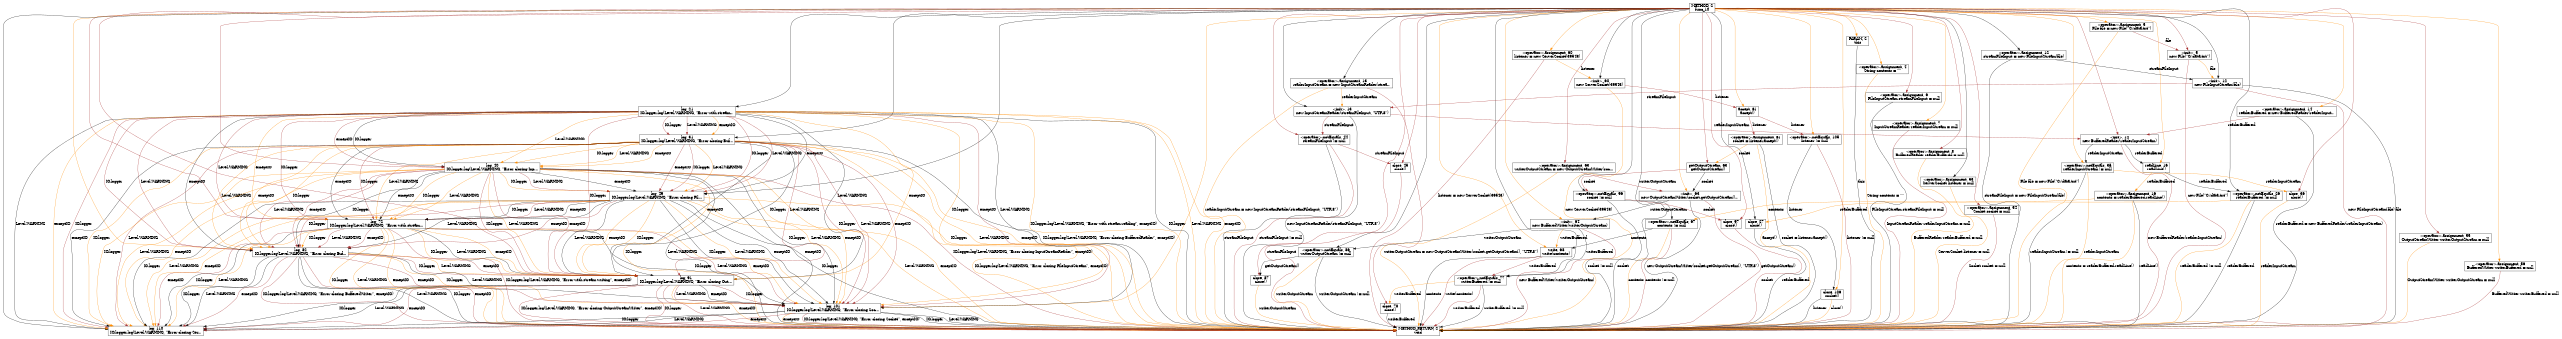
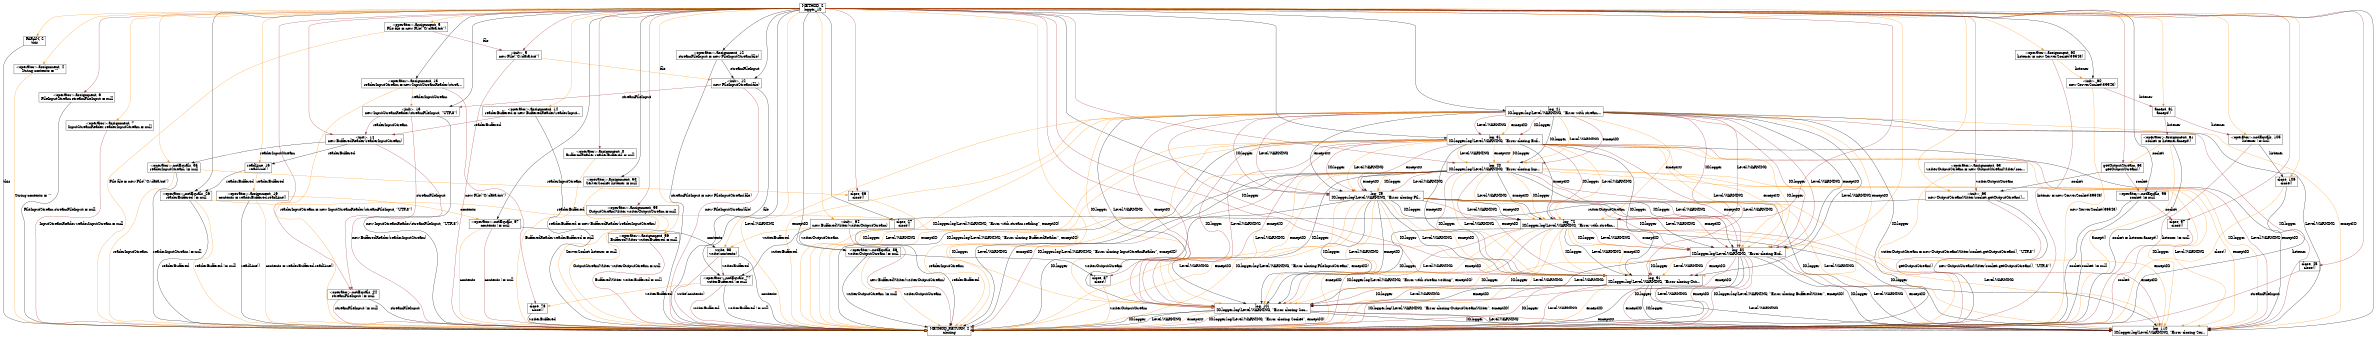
node "METHOD, 2": text "func_10" -> "logger_10"
edge "<operator>.notEquals, 44" -> "close, 45": removed, label "streamFileInput"
node "<operator>.assignment, 54": removed
edge "<operator>.notEquals, 86" -> "close, 87": label "getOutputStream()" -> "writerOutputStream"
node "close, 106": text "socket()" -> "close()"
node "METHOD_RETURN, 2": text "void" -> "closing"
